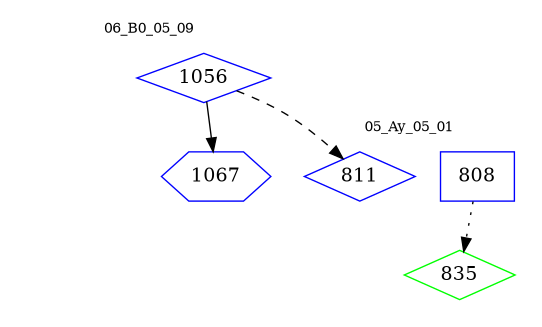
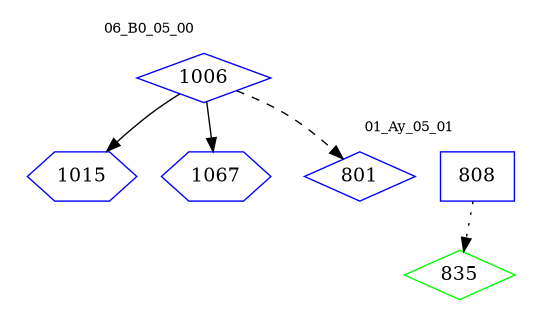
cluster "06_B0_05_09": label "06_B0_05_09" -> "06_B0_05_00"
node "1056": label "1056" -> "1006"
cluster "05_Ay_05_01": label "05_Ay_05_01" -> "01_Ay_05_01"
node "1015": added
node "811": label "811" -> "801"
